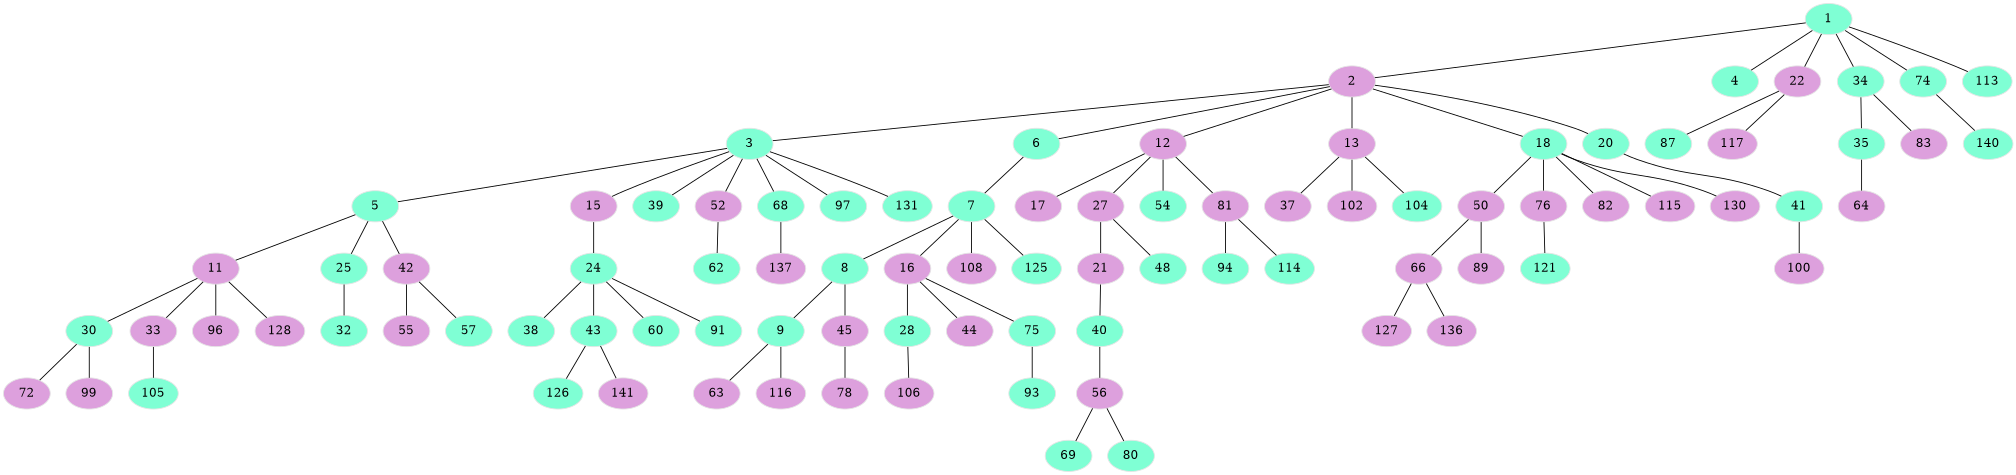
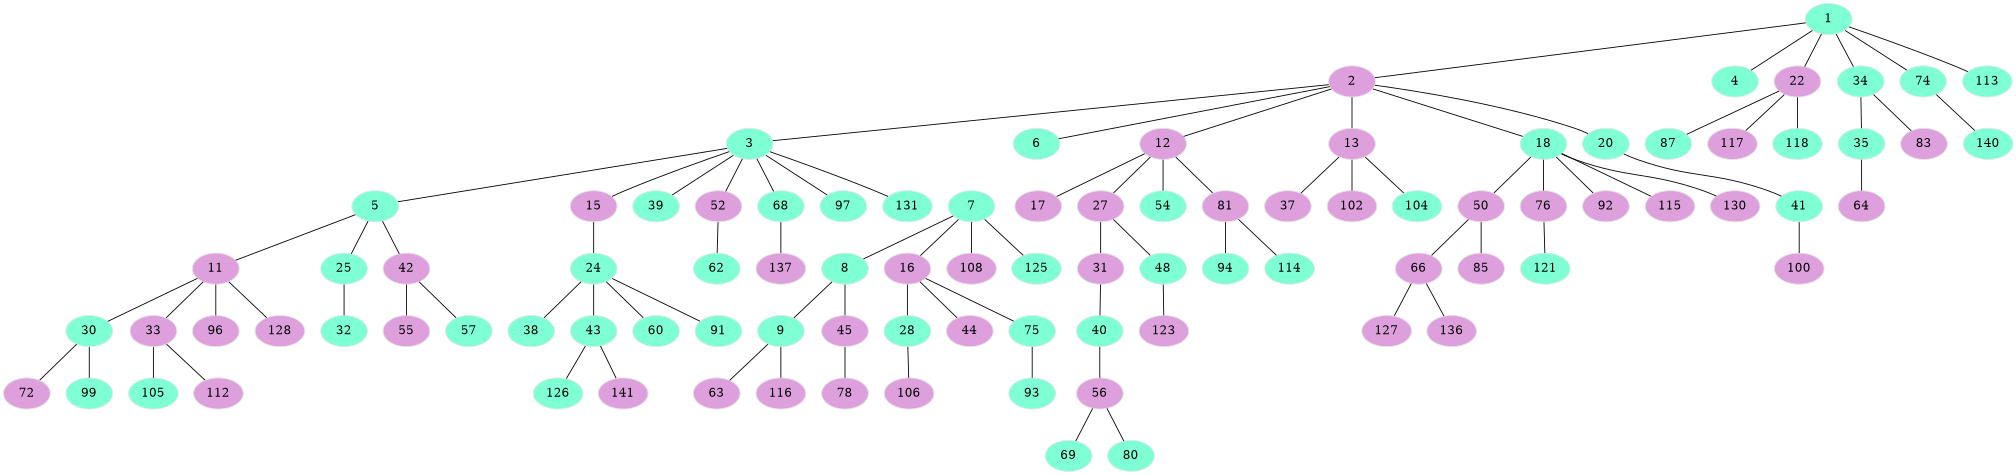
node "118": added
edge "6" -- "7": removed
node "82": label "82" -> "92"
node "21": label "21" -> "31"
node "89": label "89" -> "85"
node "123": added
node "99": fillcolor plum -> aquamarine
node "112": added
